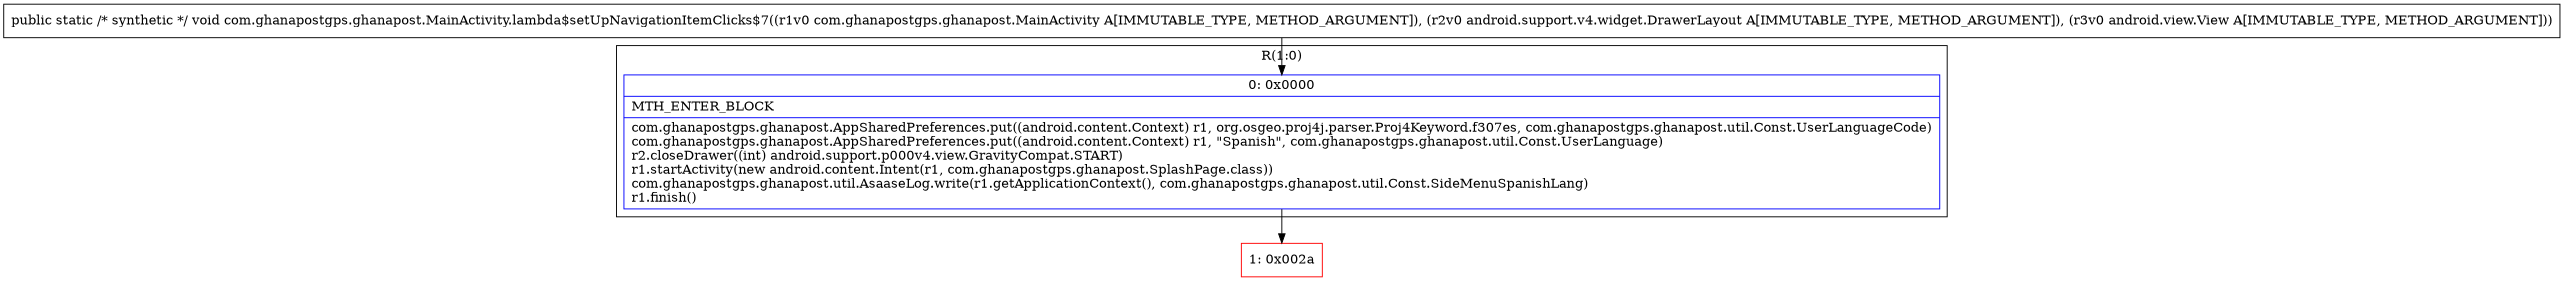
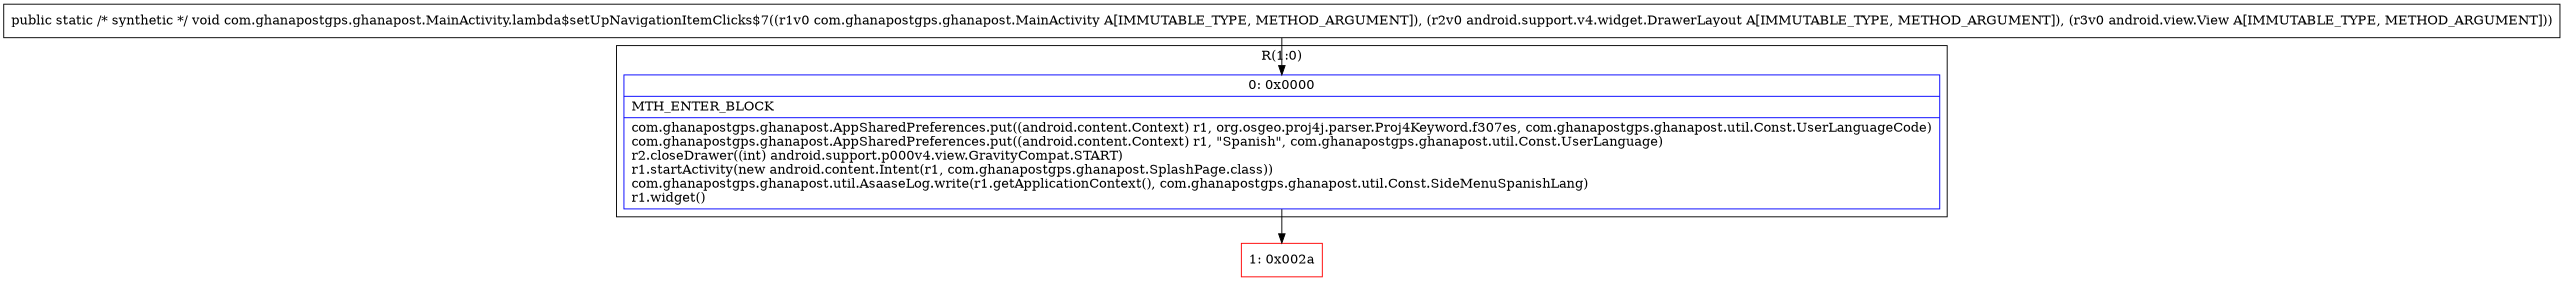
node "0: 0x0000": text "r1.finish()" -> "r1.widget()"
